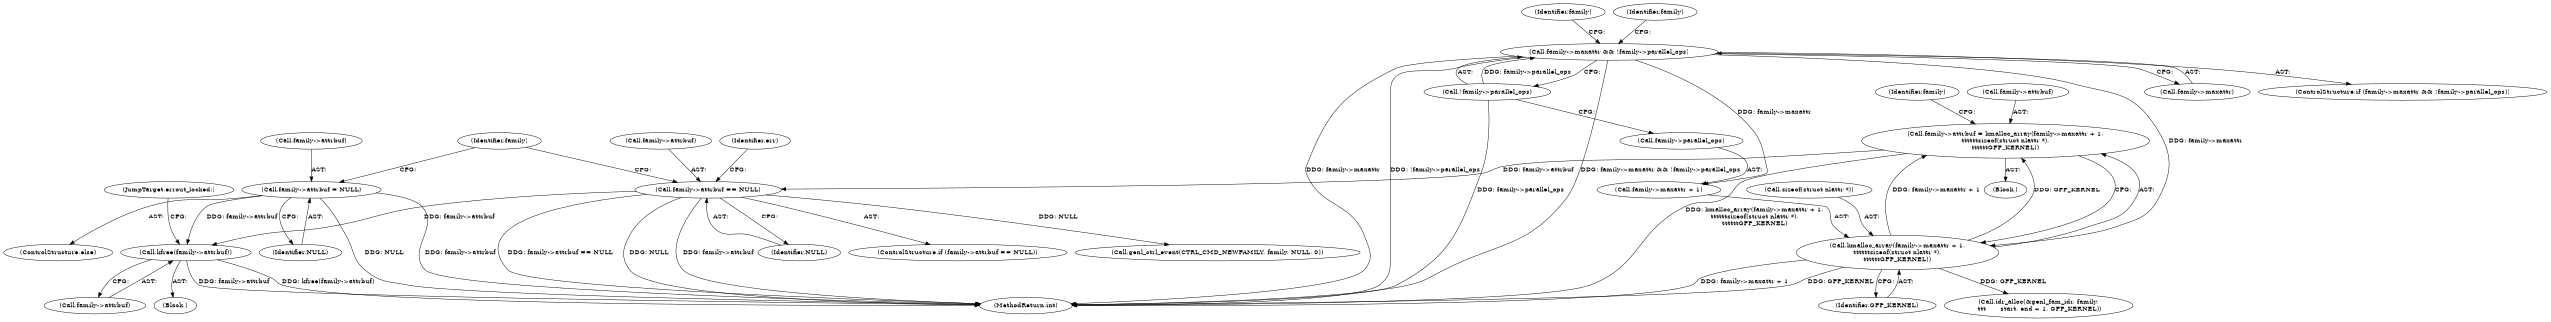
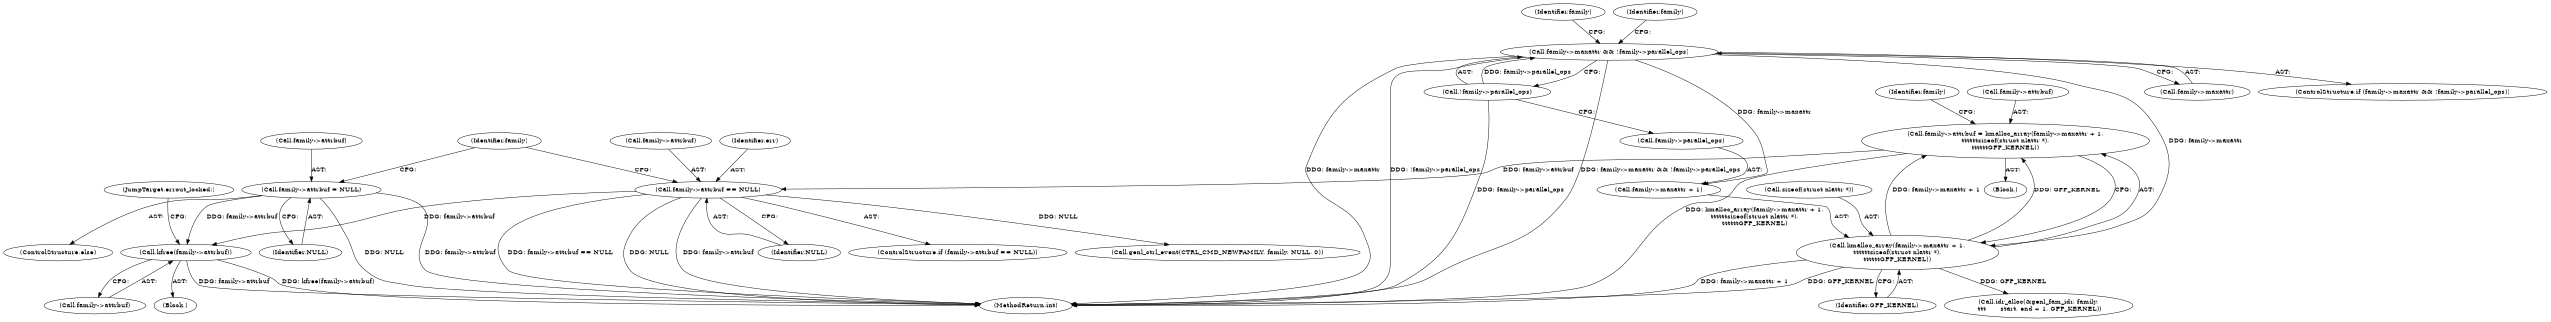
edge "(Identifier,err)" -> "(Call,family->attrbuf == NULL)": label "CFG: " -> "AST: "
